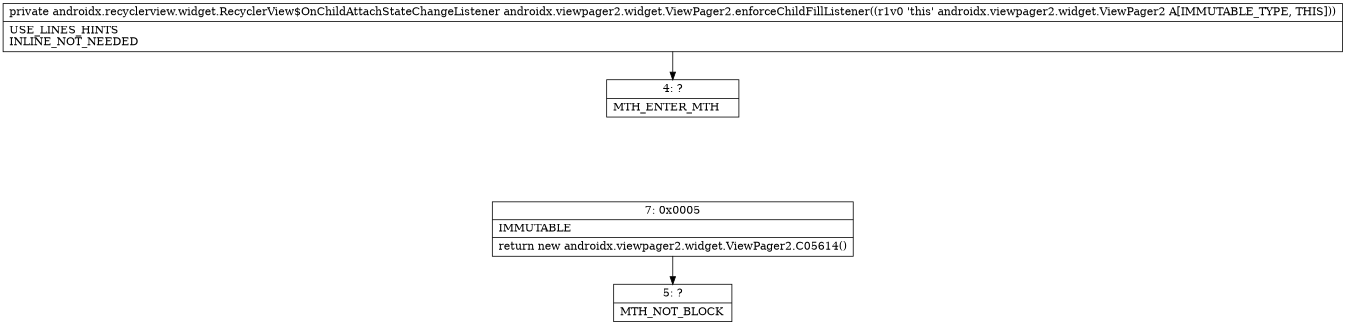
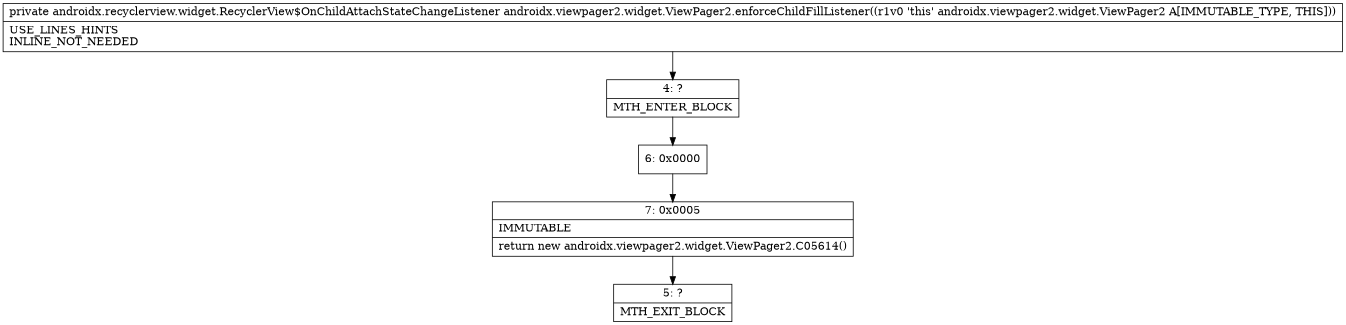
node "4: ?": text "MTH_ENTER_MTH" -> "MTH_ENTER_BLOCK"
node "6: 0x0000": added
node "5: ?": text "MTH_NOT_BLOCK" -> "MTH_EXIT_BLOCK"
